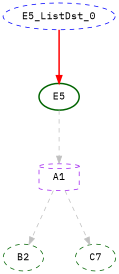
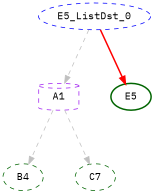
edge "E5" -> "A1": now "E5_ListDst_0" -> "A1"
node "B2": label "B2" -> "B4"
